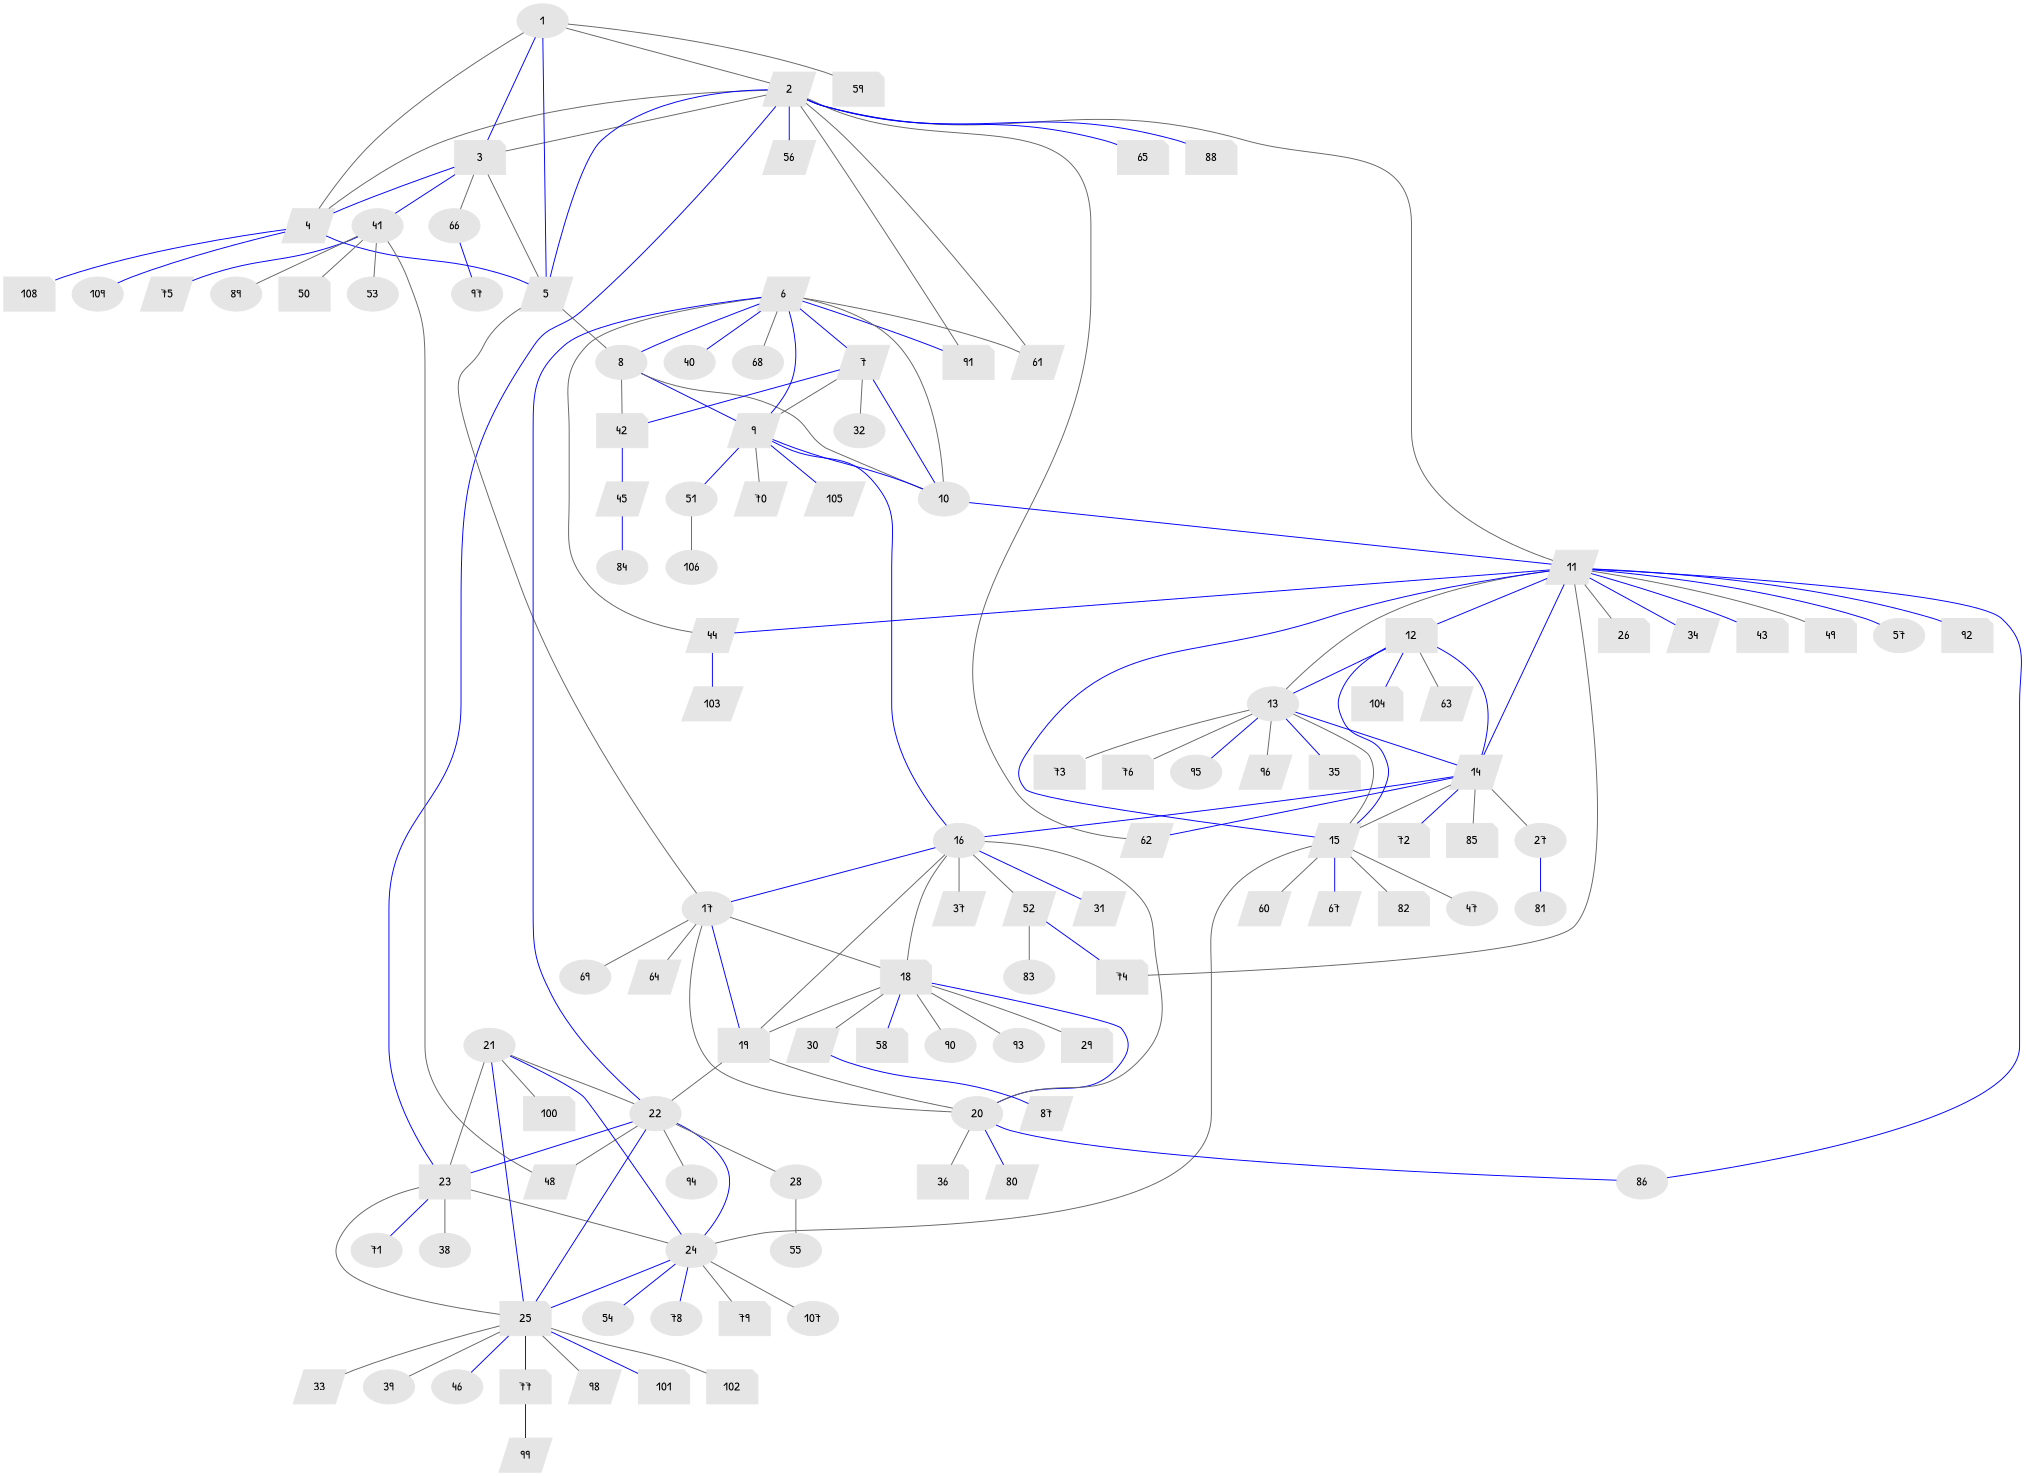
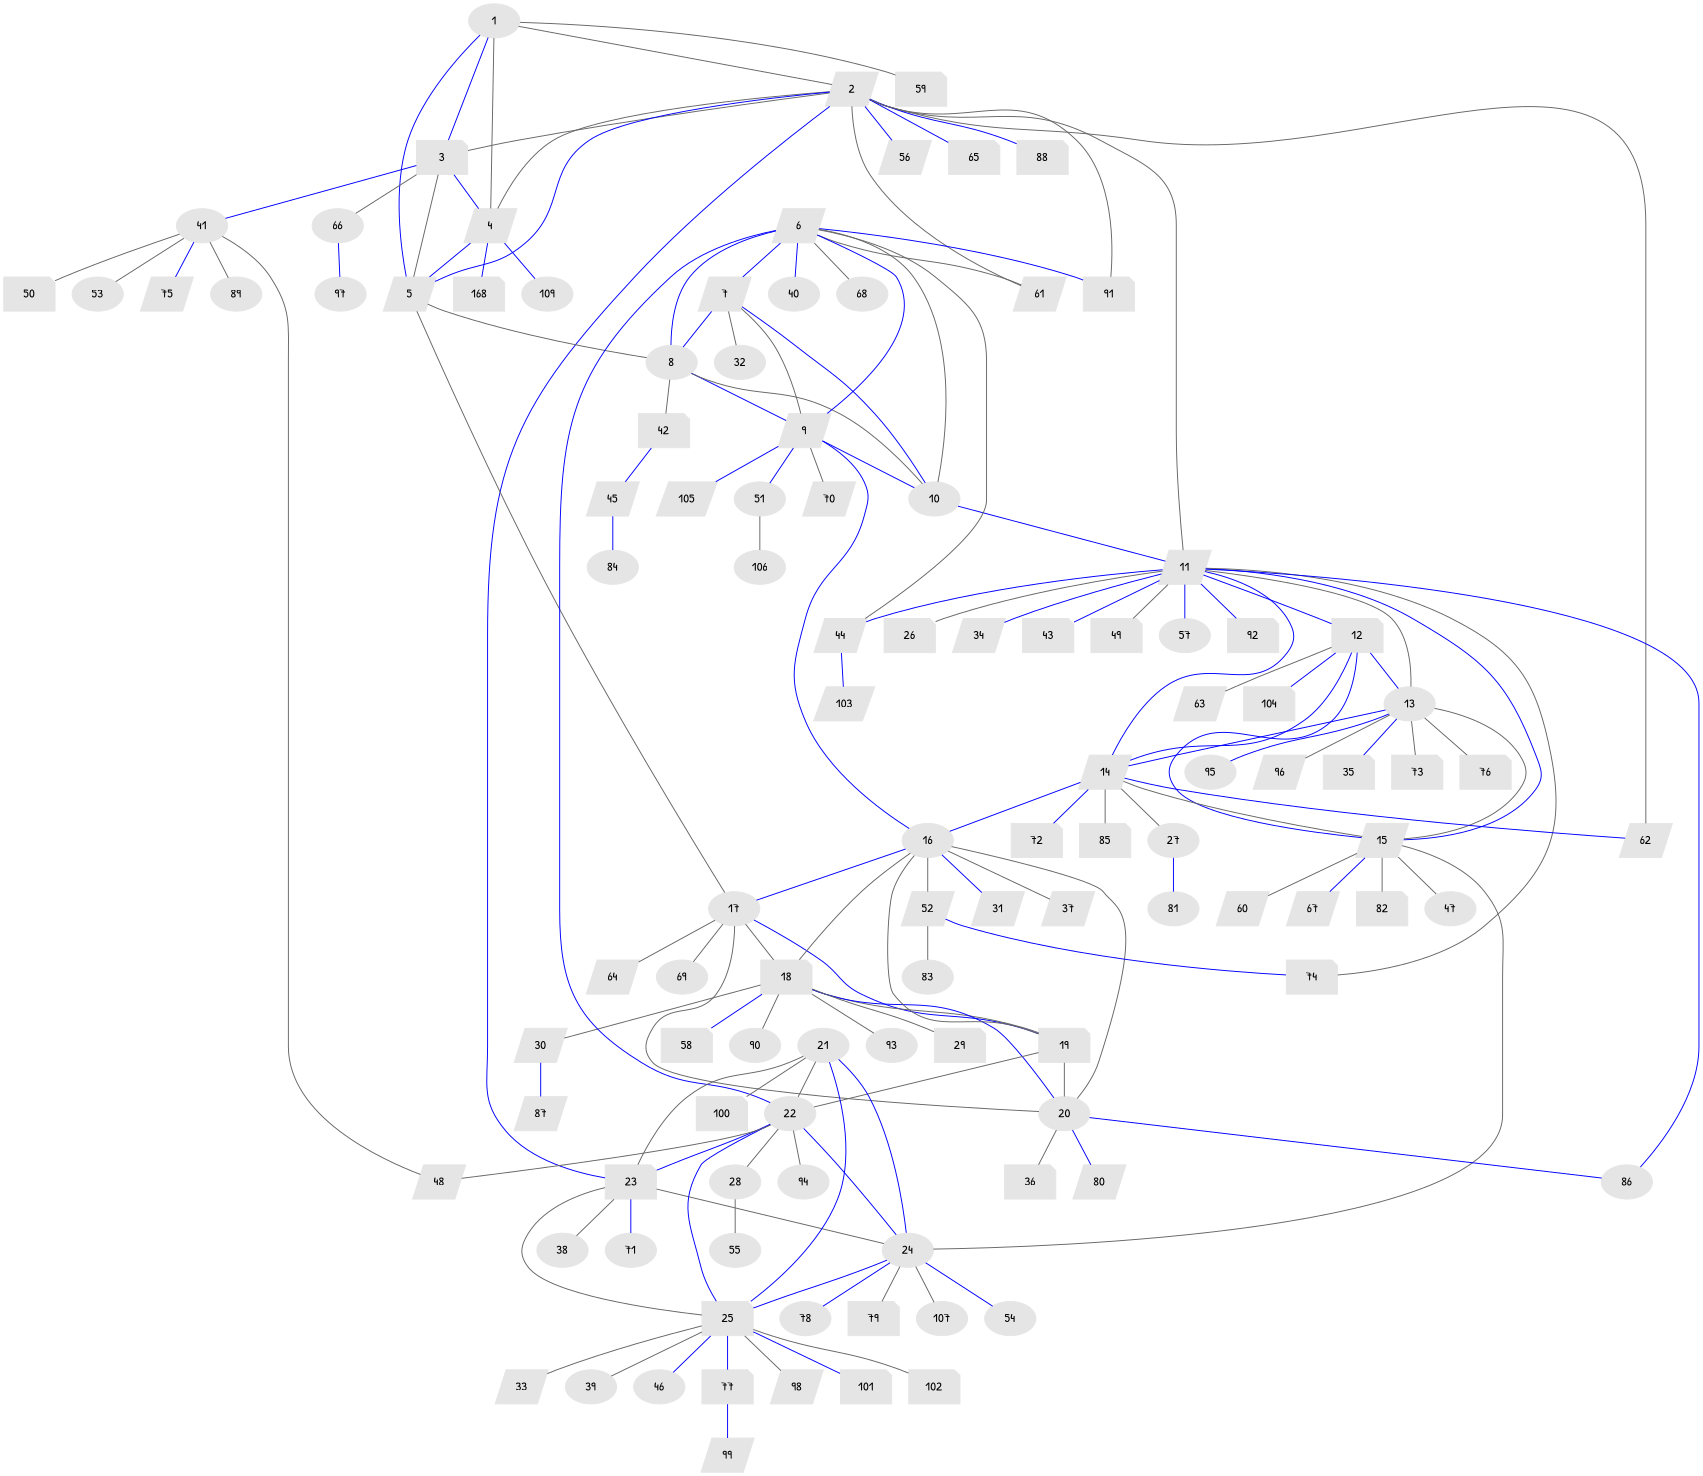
node "108": label "108" -> "168"
edge "7" -- "42": now "7" -- "8"
